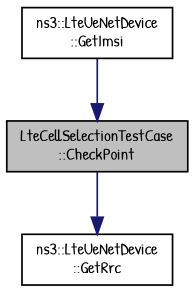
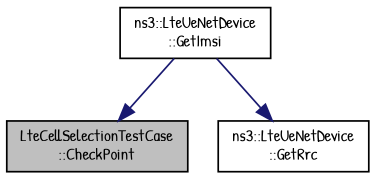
edge "LteCellSelectionTestCase ::CheckPoint" -> "ns3::LteUeNetDevice ::GetRrc": now "ns3::LteUeNetDevice ::GetImsi" -> "ns3::LteUeNetDevice ::GetRrc"
